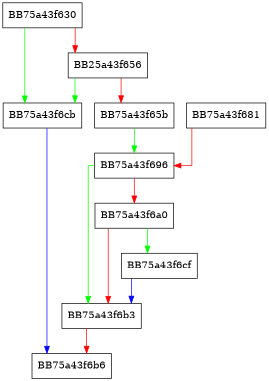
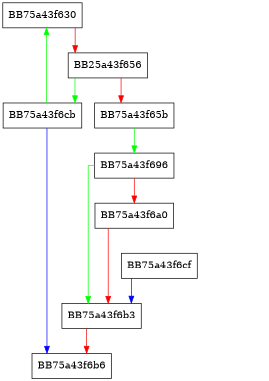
edge "BB75a43f630" -> "BB75a43f6cb": reversed
node "BB75a43f681": removed
edge "BB75a43f6a0" -> "BB75a43f6cf": removed
